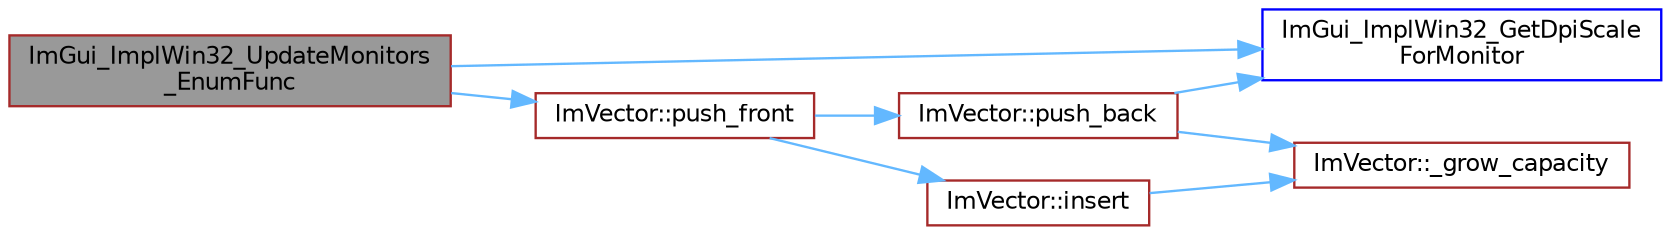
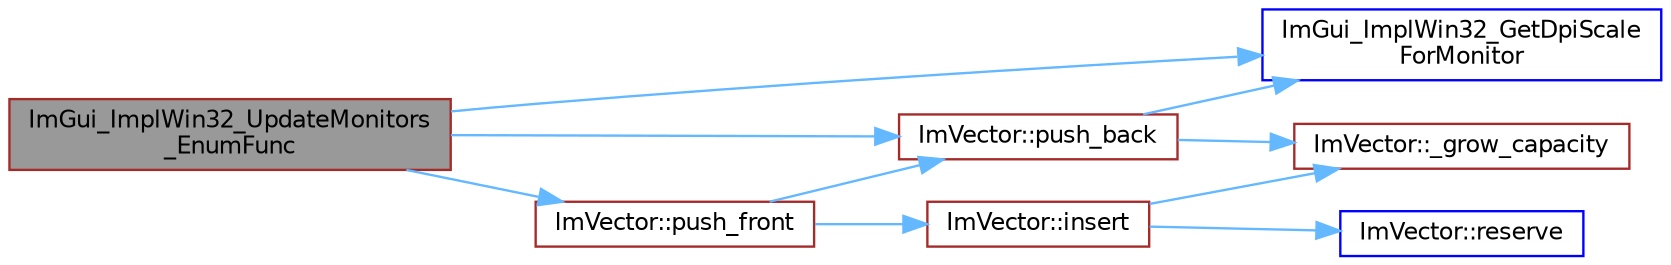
edge "ImGui_ImplWin32_UpdateMonitors _EnumFunc" -> "ImVector::push_back": added
node "ImVector::reserve": added
